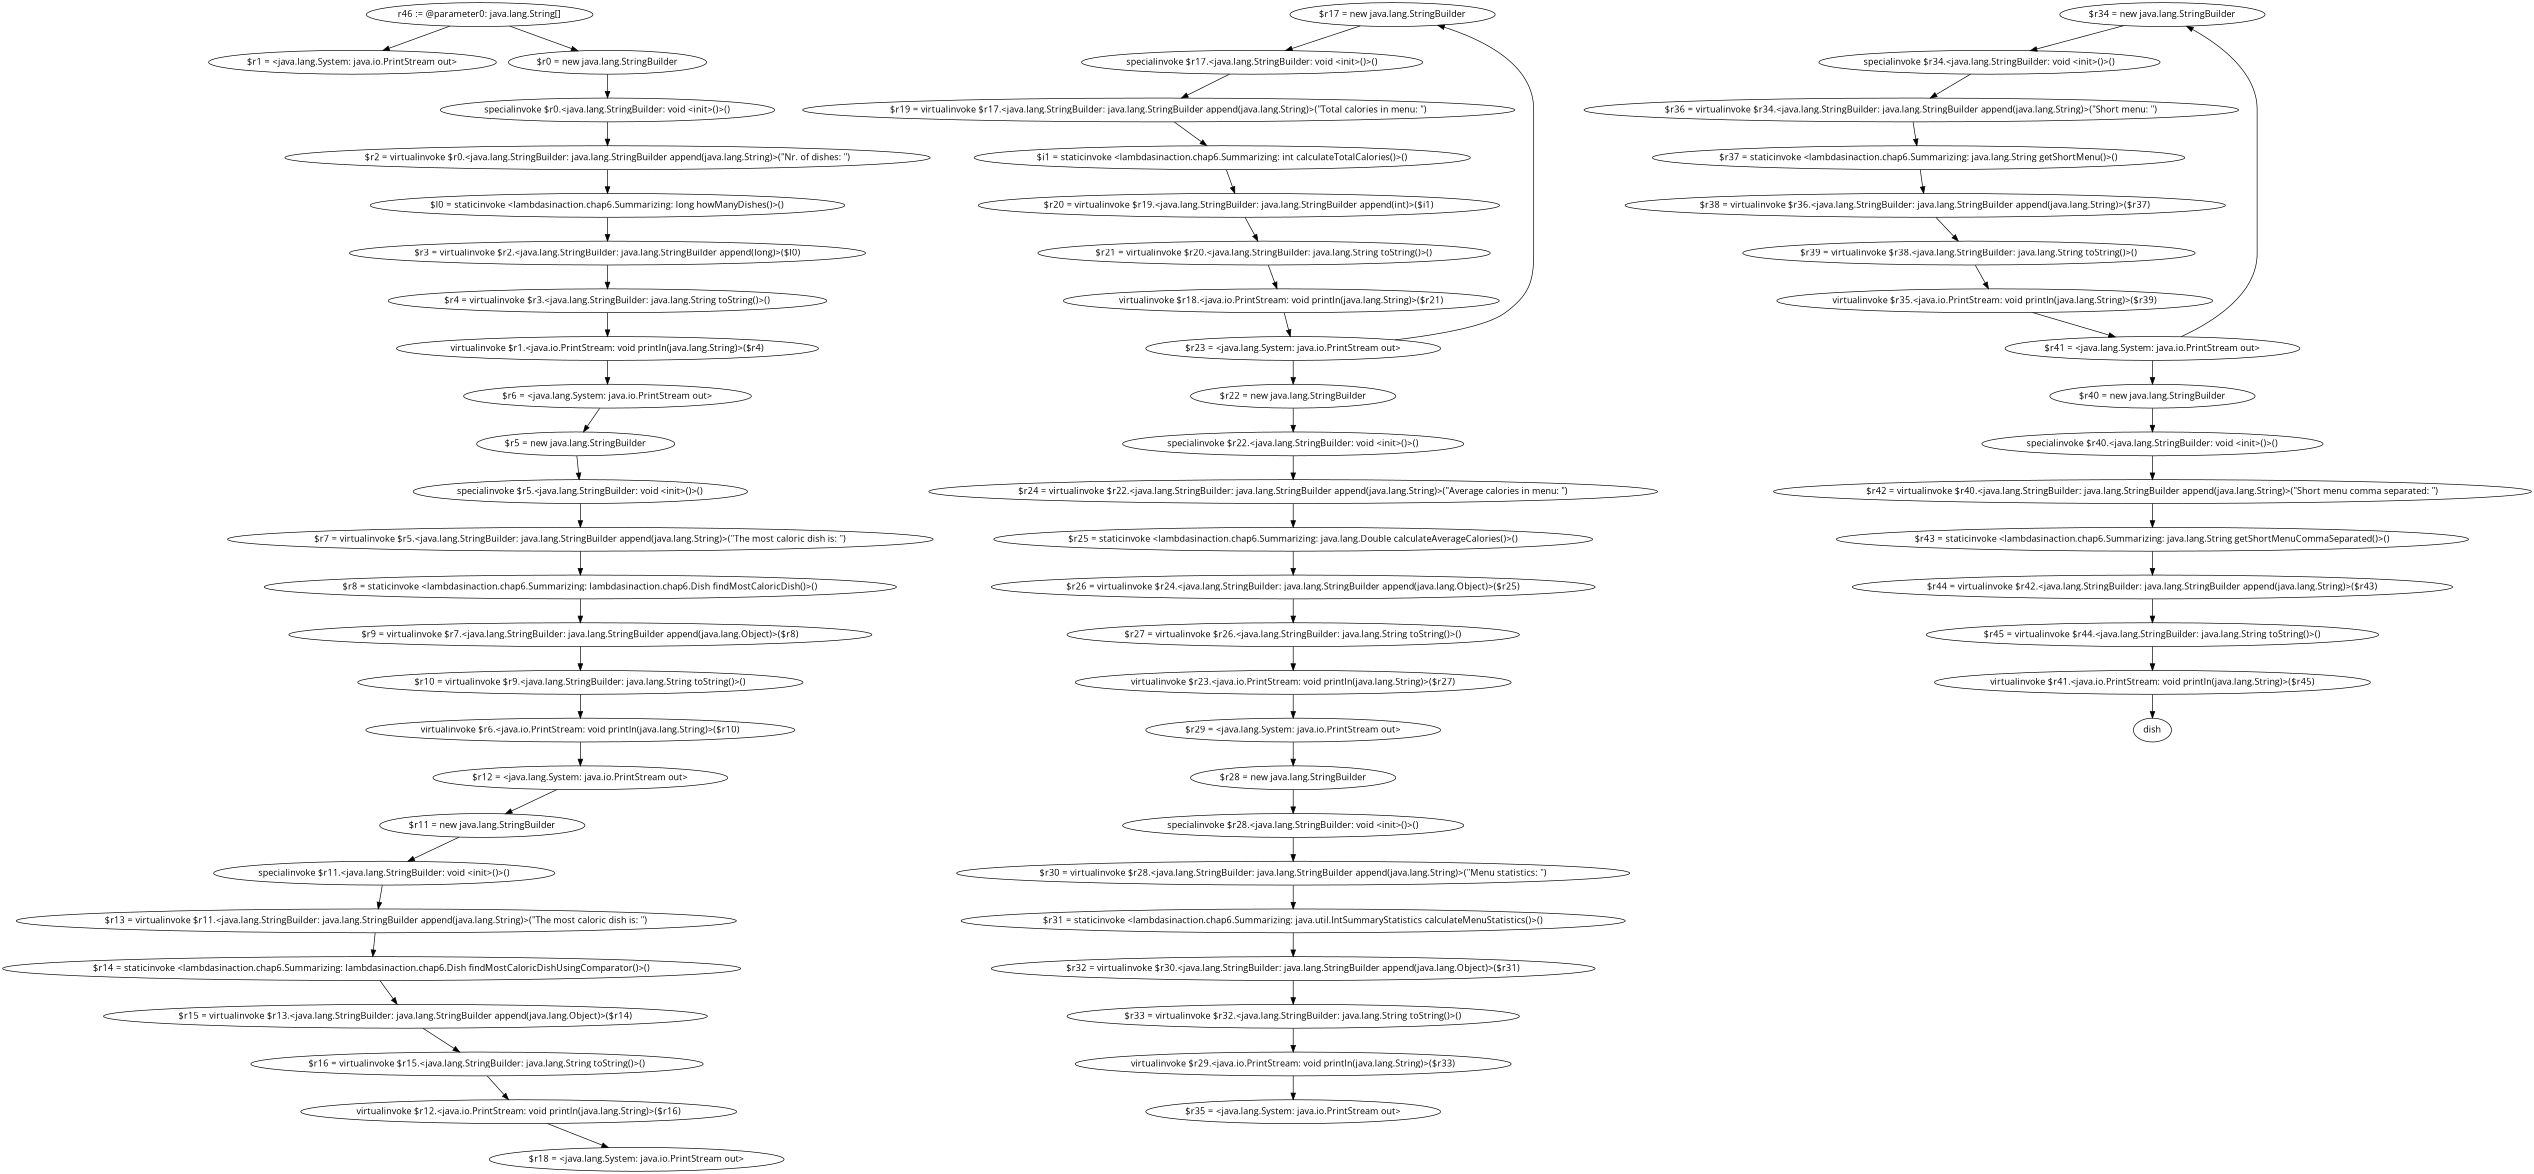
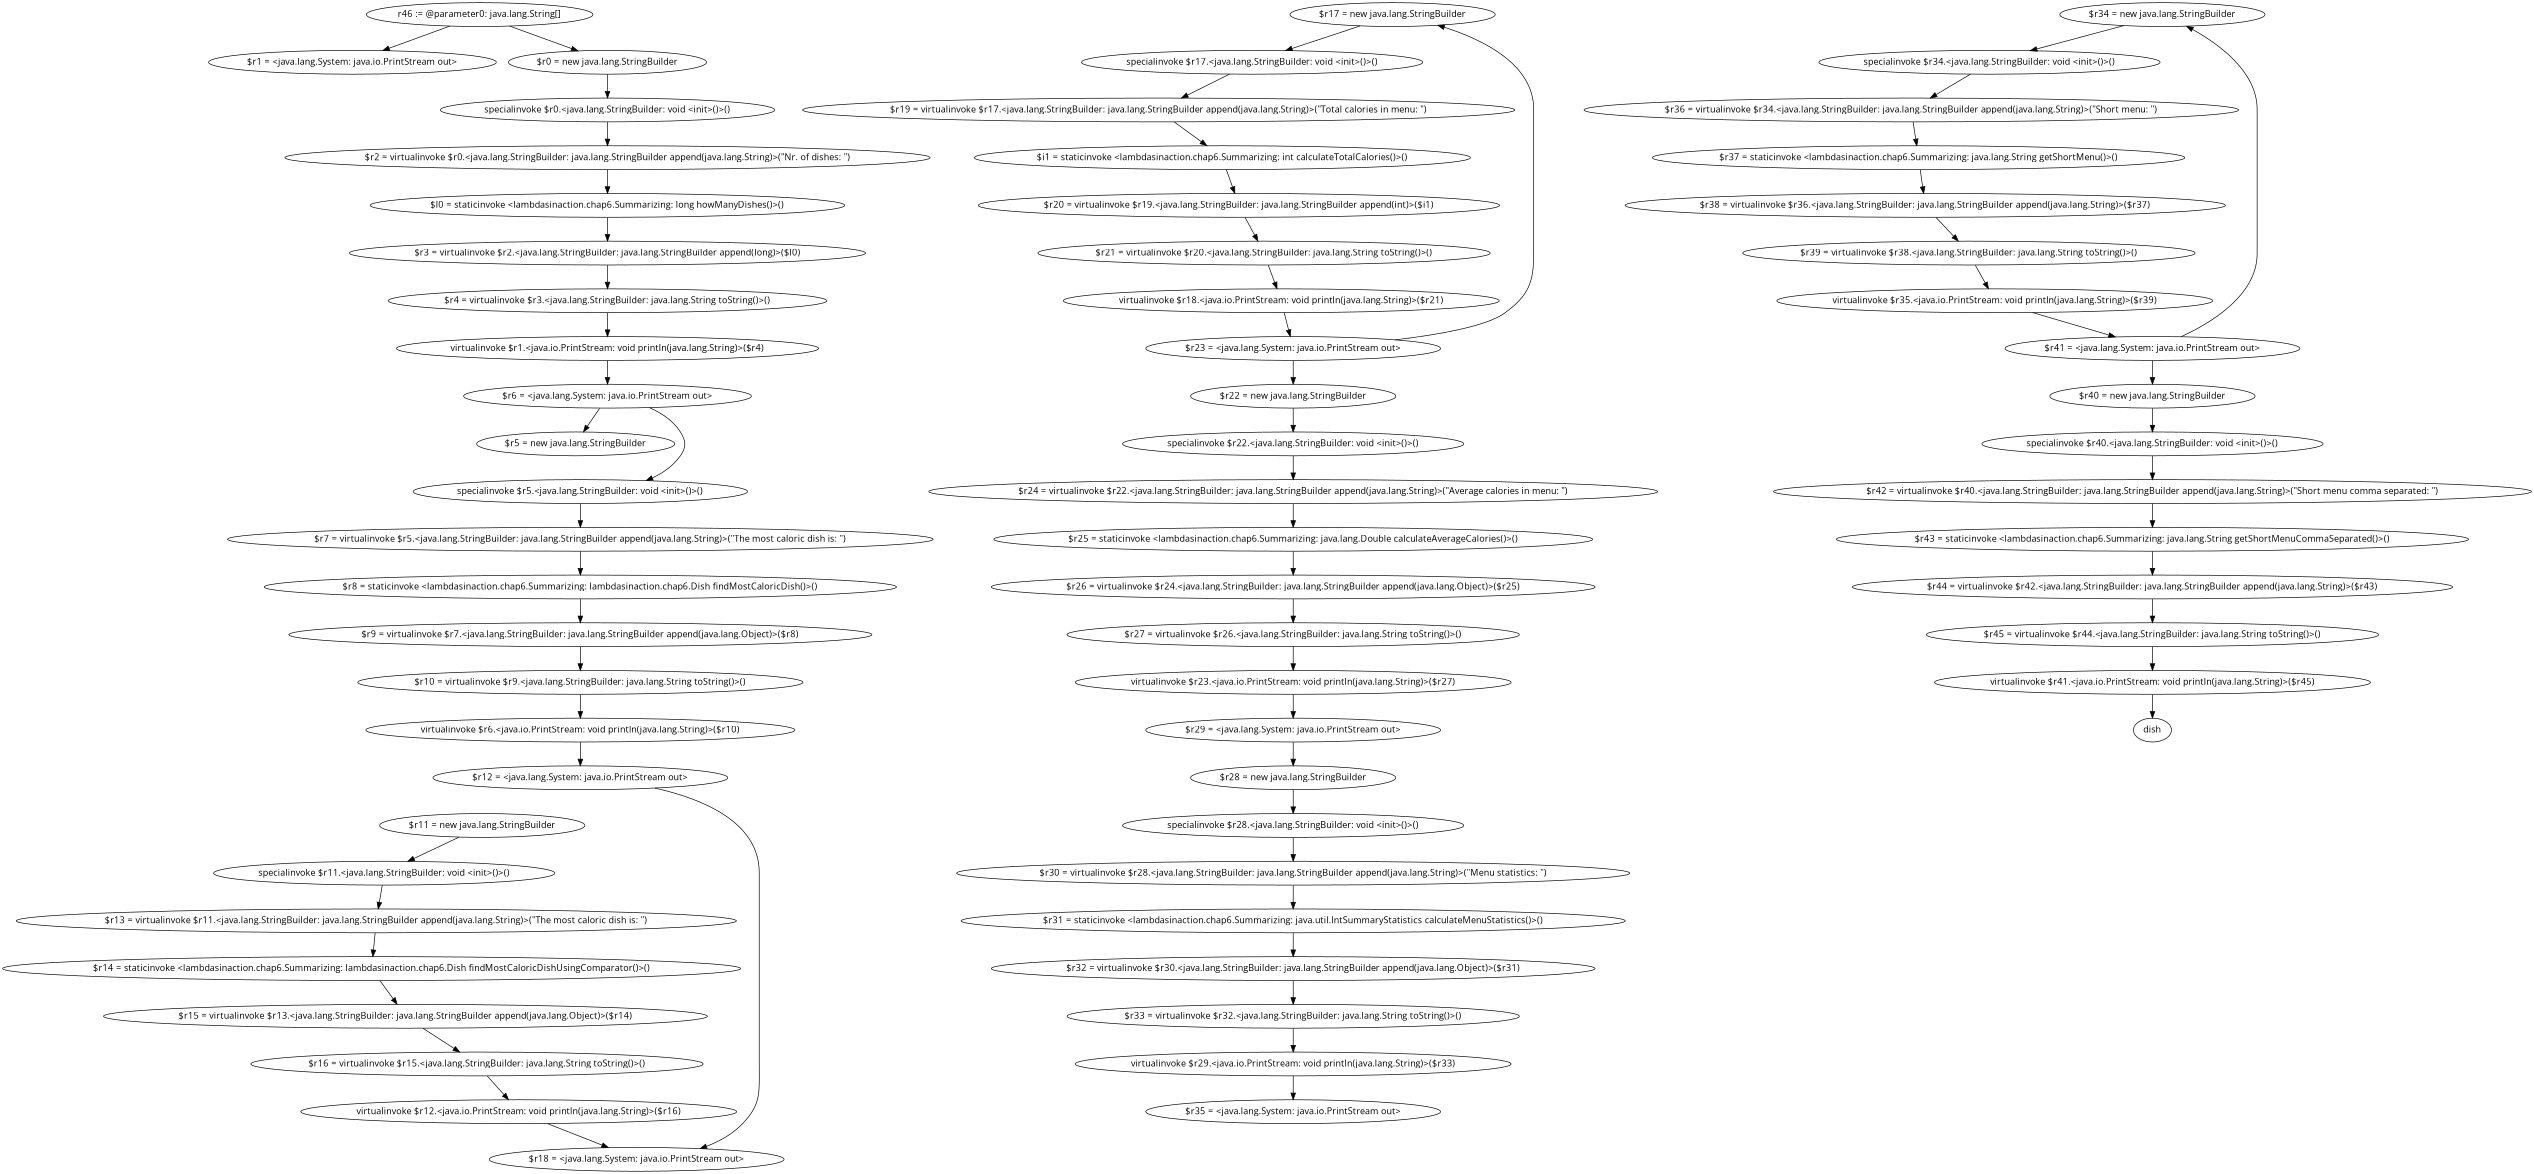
edge "$r5 = new java.lang.StringBuilder" -> "specialinvoke $r5.<java.lang.StringBuilder: void <init>()>()": now "$r6 = <java.lang.System: java.io.PrintStream out>" -> "specialinvoke $r5.<java.lang.StringBuilder: void <init>()>()"
edge "$r12 = <java.lang.System: java.io.PrintStream out>" -> "$r11 = new java.lang.StringBuilder": now "$r12 = <java.lang.System: java.io.PrintStream out>" -> "$r18 = <java.lang.System: java.io.PrintStream out>"
